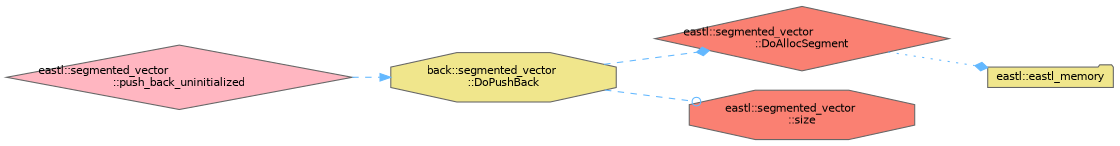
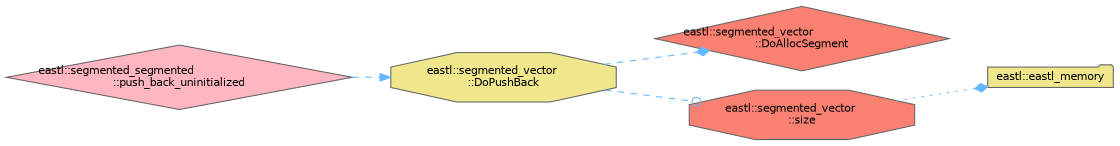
edge "eastl::segmented_vector ::DoAllocSegment" -> "eastl::eastl_memory": now "eastl::segmented_vector ::size" -> "eastl::eastl_memory"
node "eastl::segmented_vector ::push_back_uninitialized": label "eastl::segmented_vector ::push_back_uninitialized" -> "eastl::segmented_segmented ::push_back_uninitialized"
node "back::segmented_vector ::DoPushBack": label "back::segmented_vector ::DoPushBack" -> "eastl::segmented_vector ::DoPushBack"
